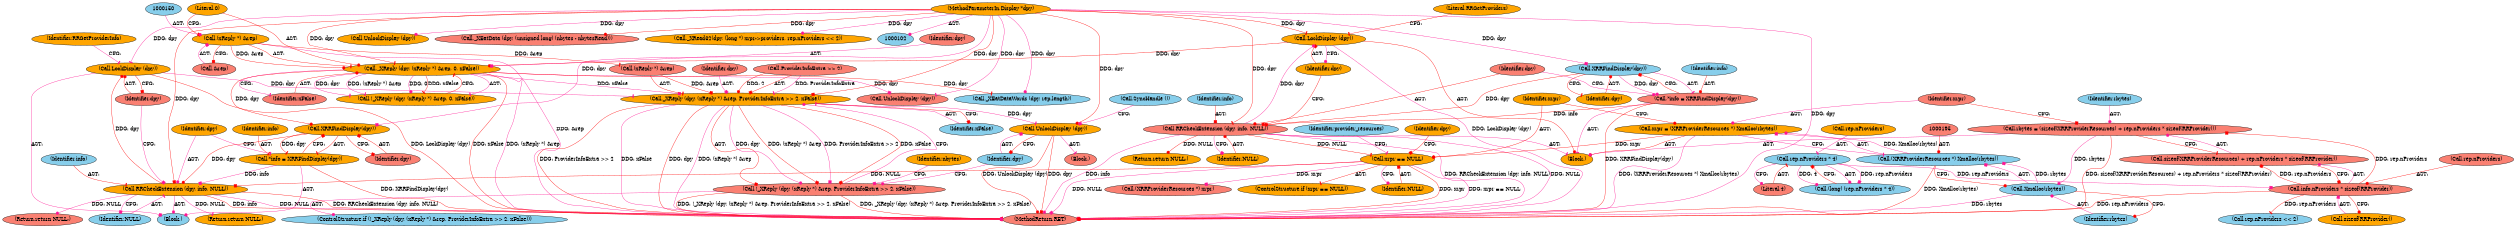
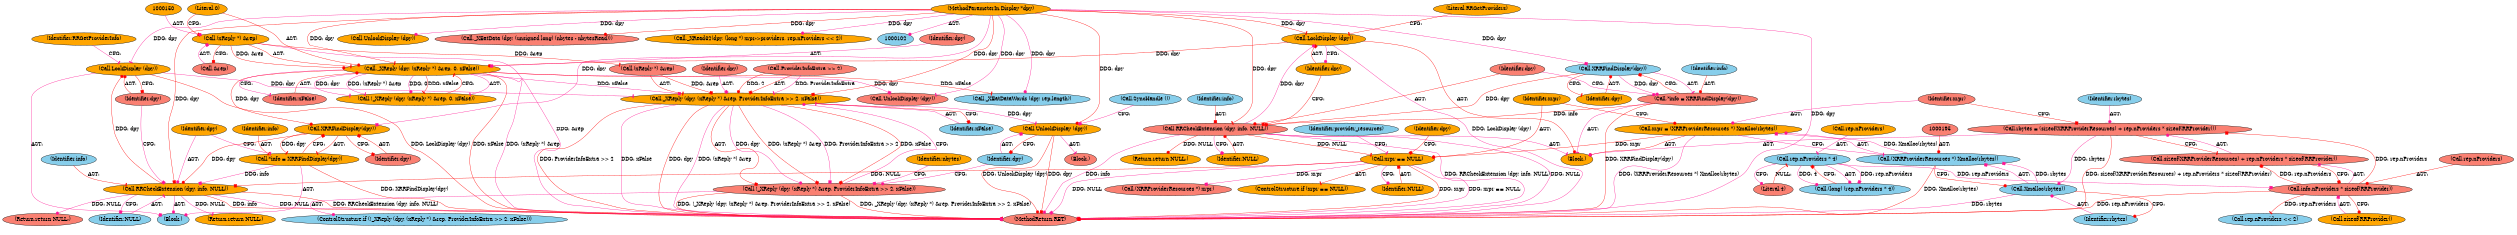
node "1000150": fillcolor skyblue -> orange
edge "(Call,_XReply (dpy, (xReply *) &rep, 0, xFalse))" -> "(Call,_XEatDataWords (dpy, rep.length))": label "DDG: dpy" -> "DDG: xFalse"
edge "(Literal,4)" -> "(Call,rep.nProviders * 4)": label "AST: " -> "NULL: "
